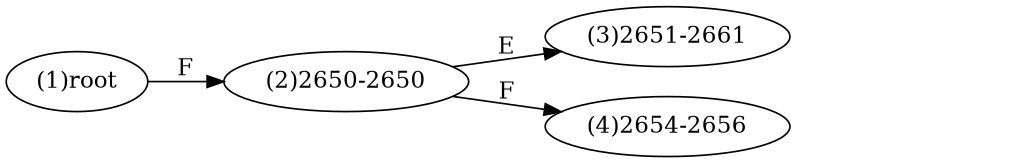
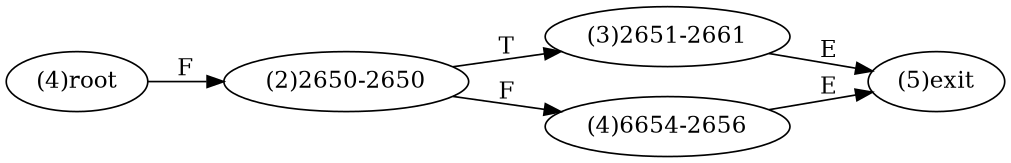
edge "(2)2650-2650" -> "(3)2651-2661": label "E" -> "T"
node "(1)root": label "(1)root" -> "(4)root"
node "(5)exit": added
node "(4)2654-2656": label "(4)2654-2656" -> "(4)6654-2656"
